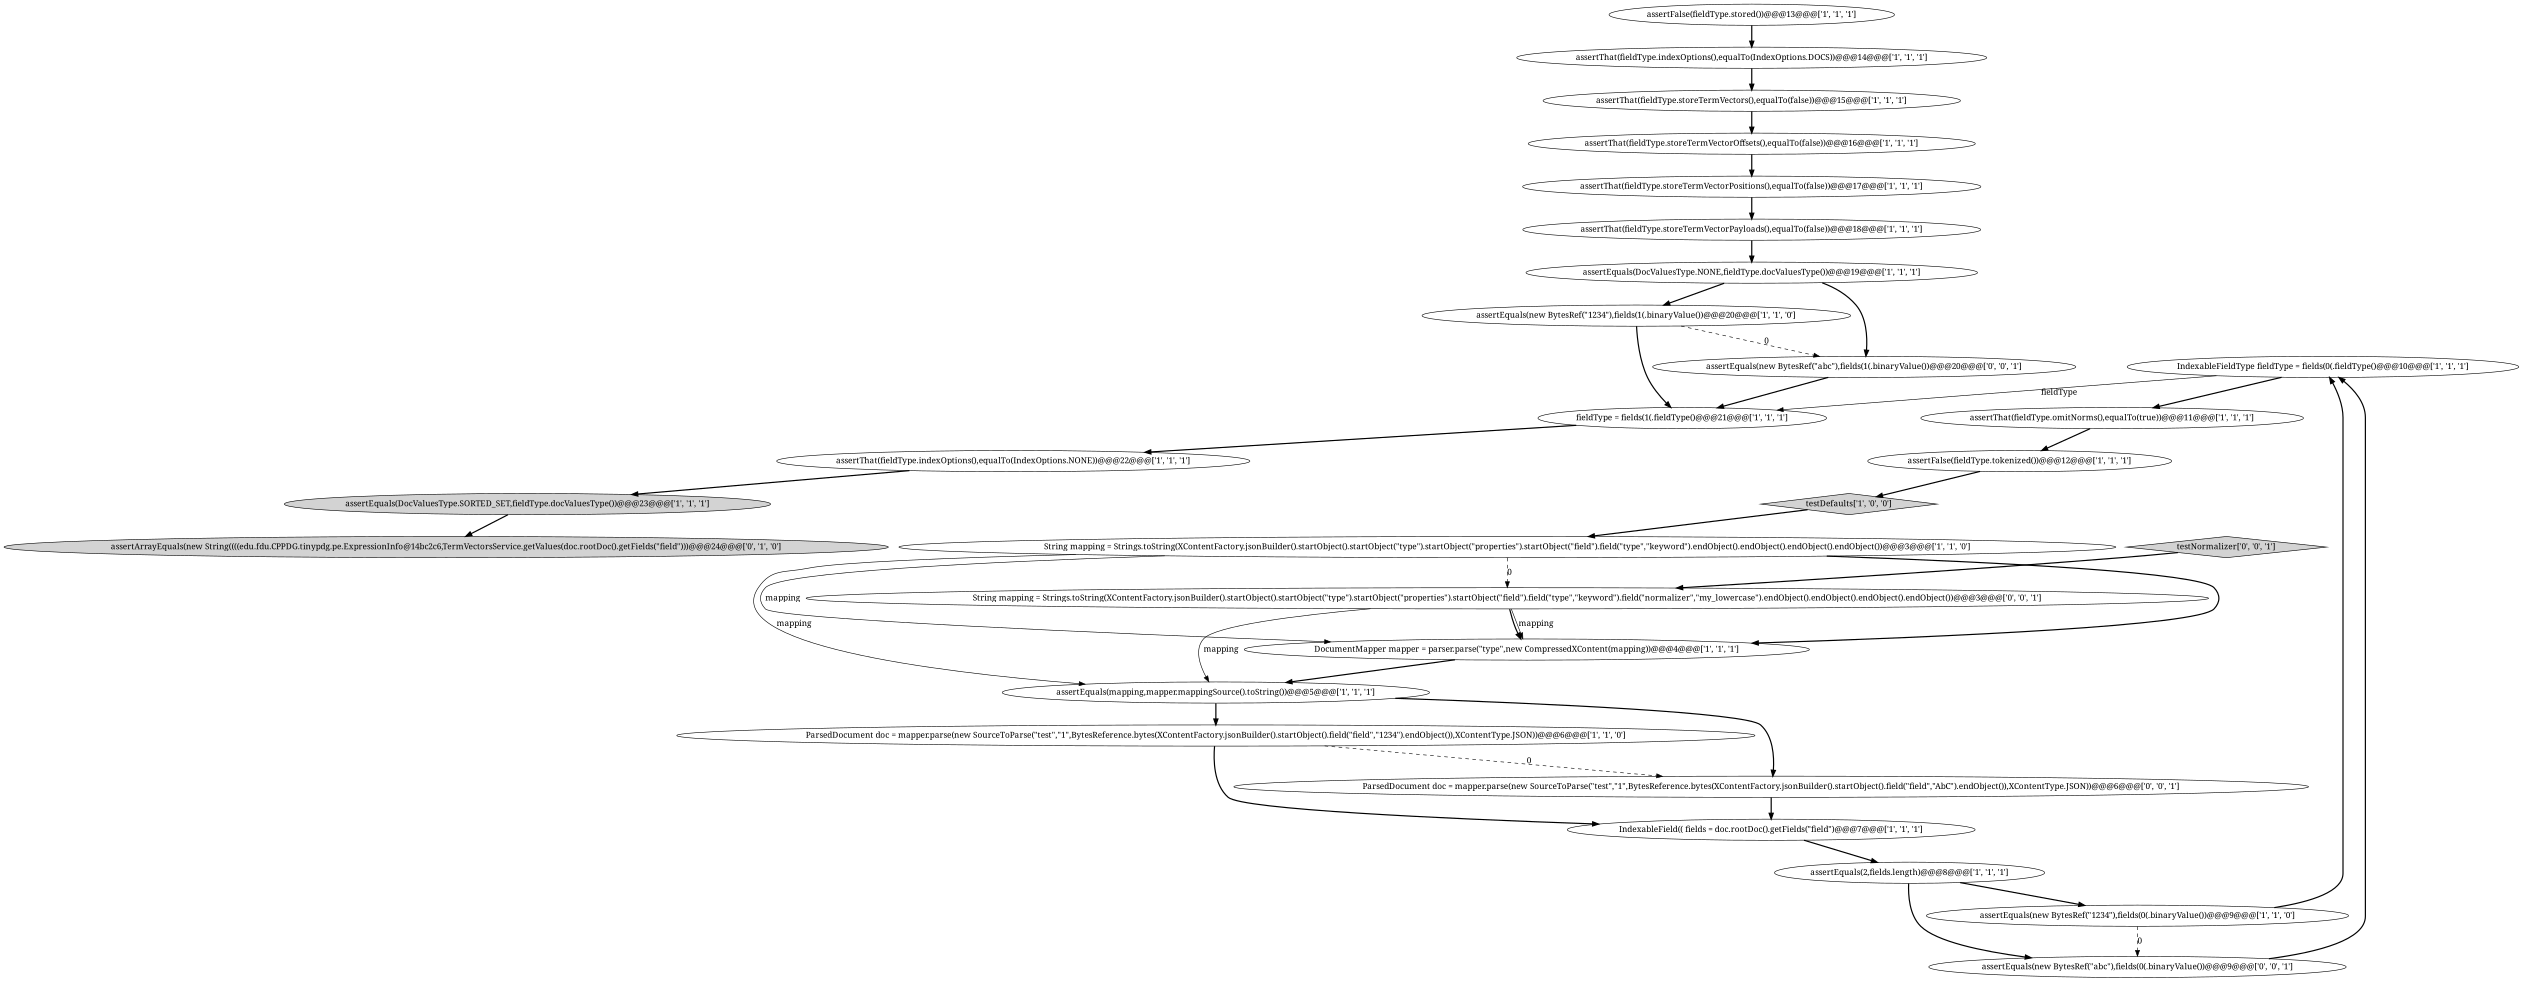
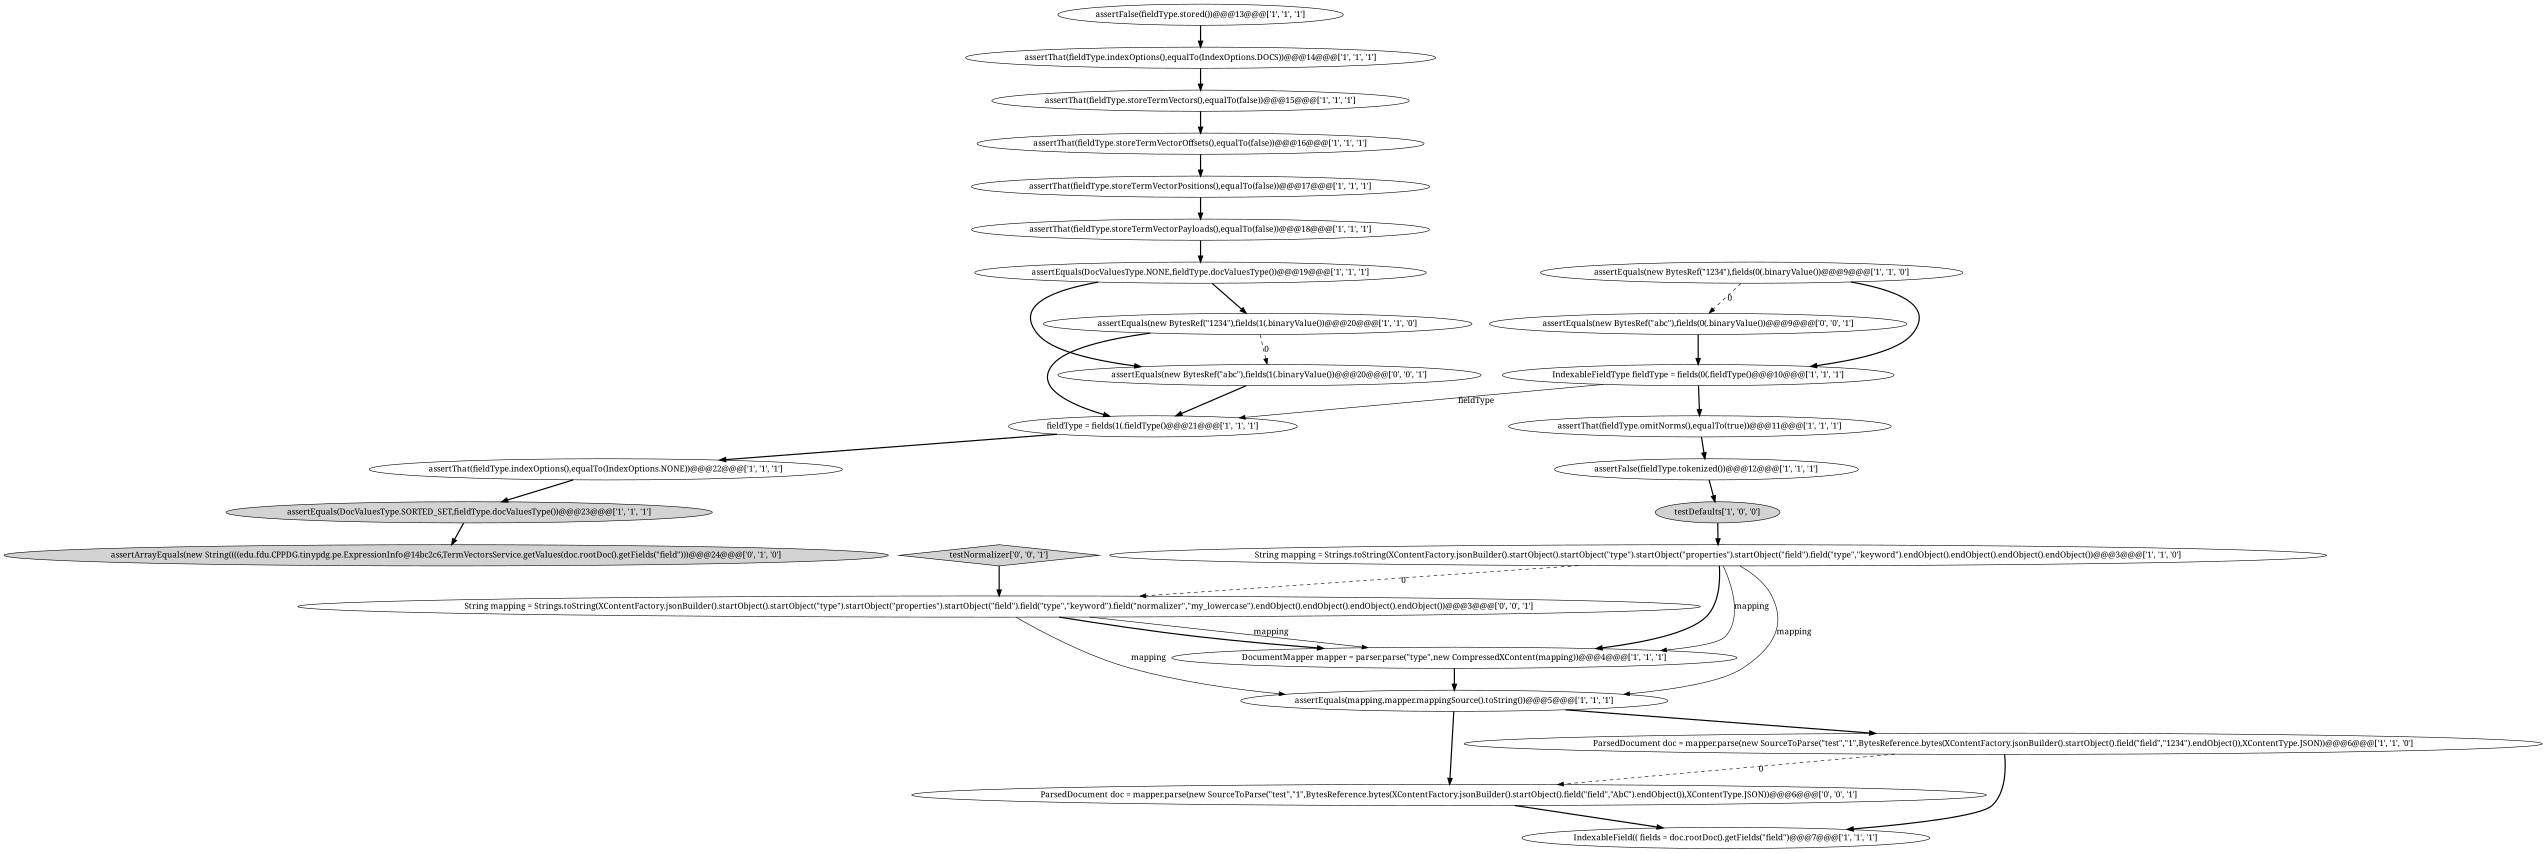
node "testDefaults['1', '0', '0']": shape diamond -> ellipse
node "assertEquals(2,fields.length)@@@8@@@['1', '1', '1']": removed
